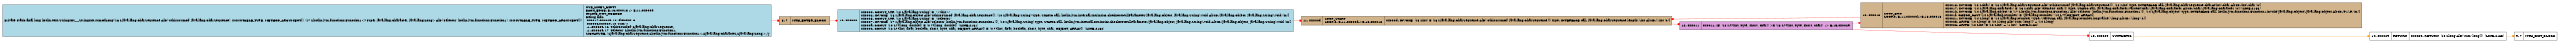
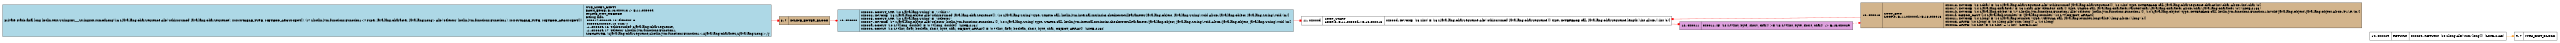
node "8: ?": text "MTH_ENTER_BLOCK" -> "INLINE_ENTER_BLOCK"
node "11: 0x000d": fillcolor tan -> white
node "15: 0x0029": removed
edge "14: 0x0029" -> "9: ?": arrowhead box -> diamond
